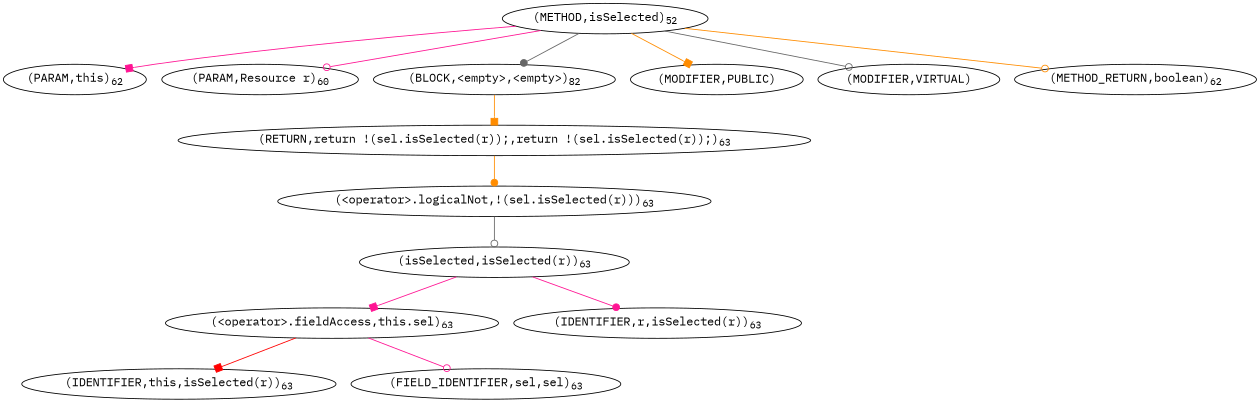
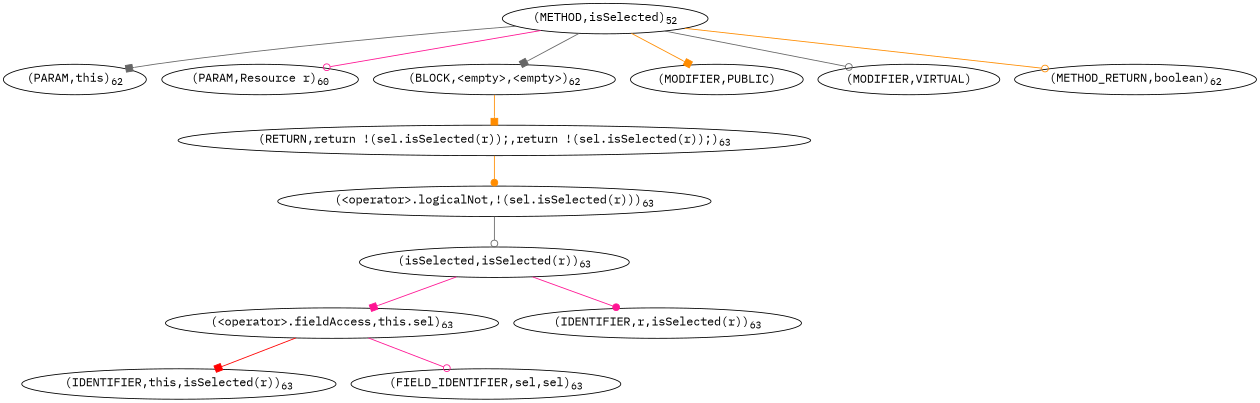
edge "(METHOD,isSelected)" -> "(PARAM,this)": color deeppink -> gray40
edge "(METHOD,isSelected)" -> "(BLOCK,<empty>,<empty>)": arrowhead dot -> box
node "(BLOCK,<empty>,<empty>)": text "82" -> "62"
